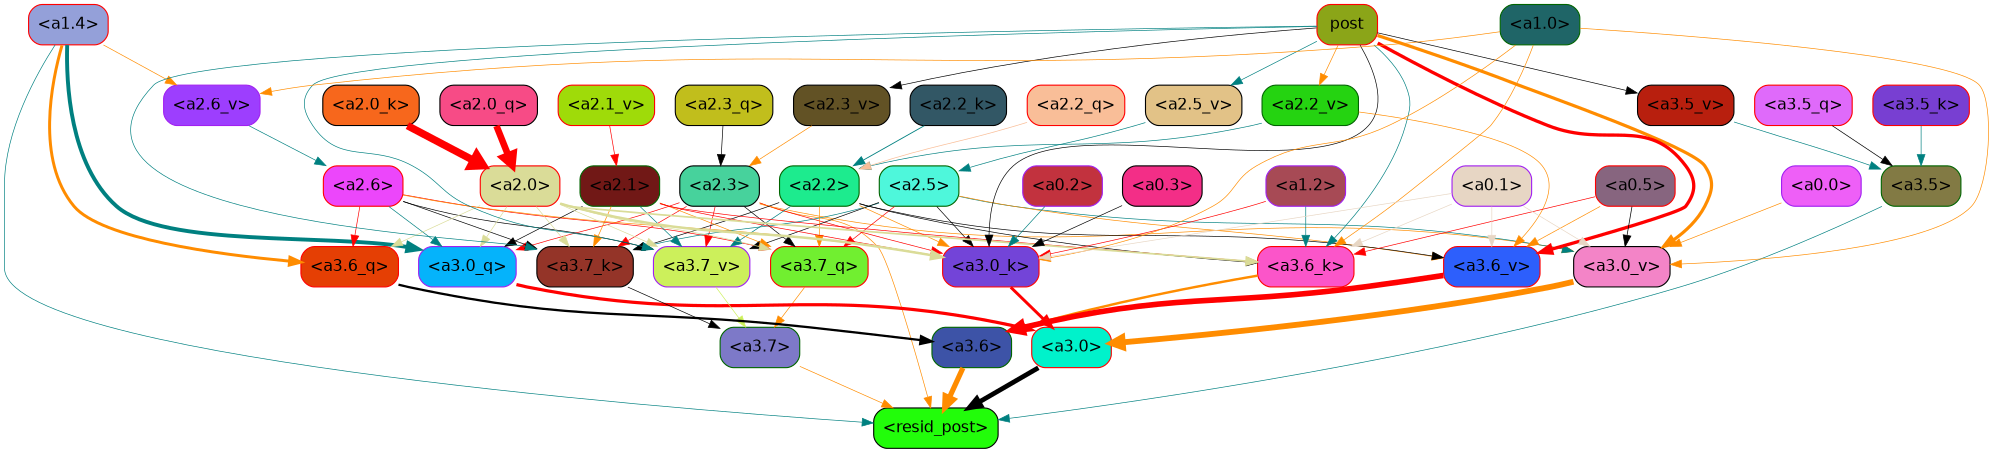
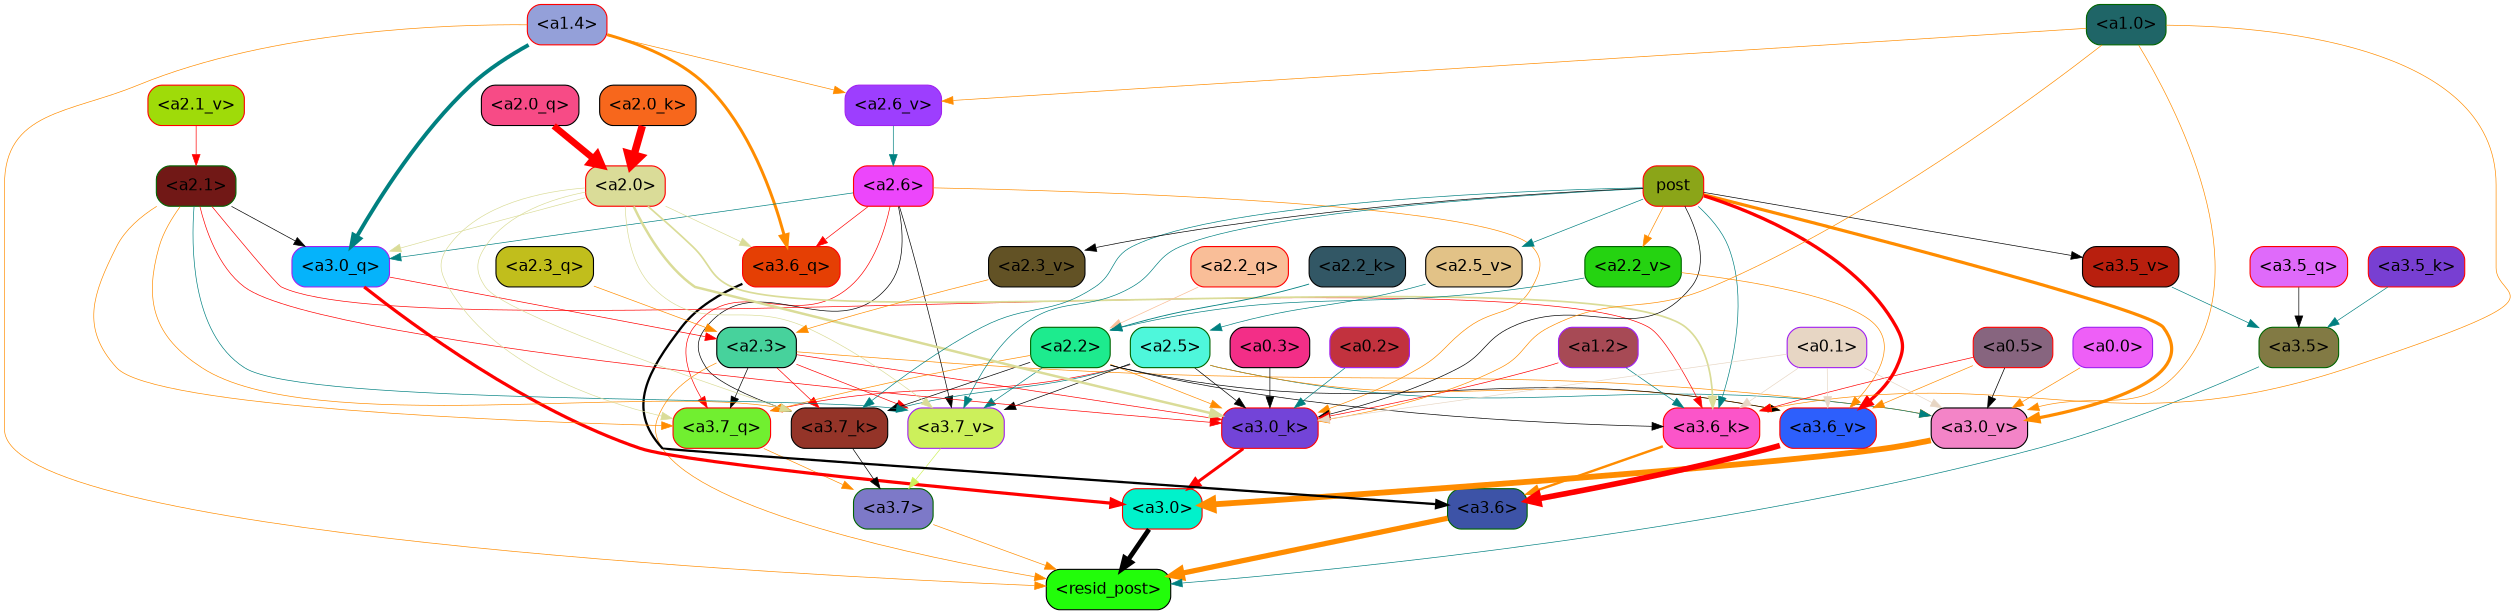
edge "<a2.3_q>" -> "<a2.3>": color black -> darkorange
edge "<a2.3>" -> "<a3.0_q>": reversed
edge "<a1.4>" -> "<resid_post>": color teal -> darkorange
